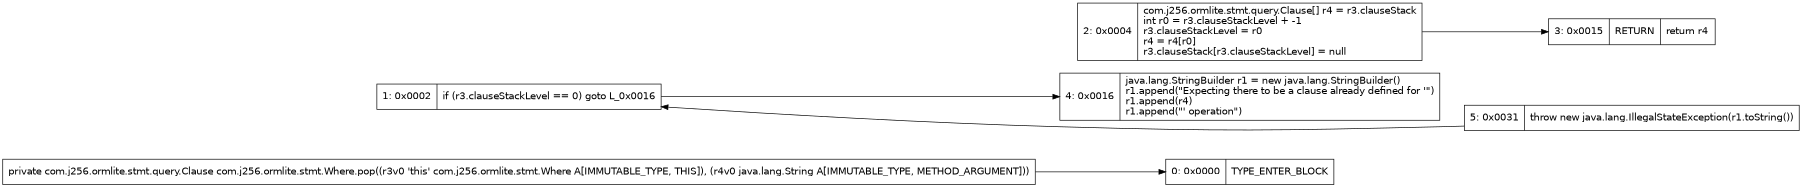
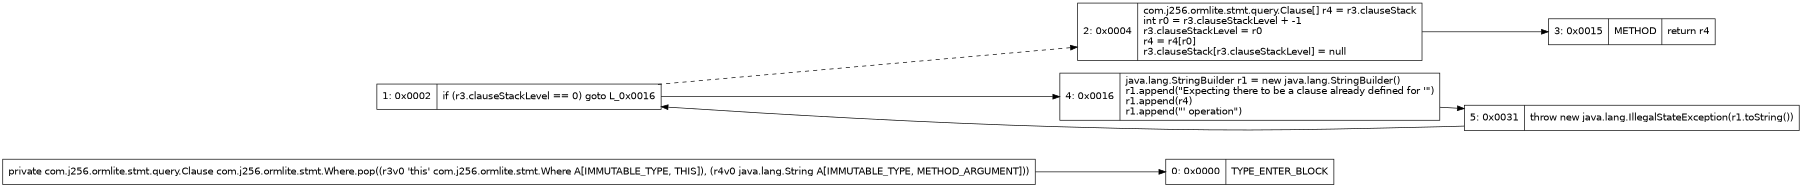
node "3: 0x0015": text "RETURN" -> "METHOD"
edge "1: 0x0002" -> "2: 0x0004": added
edge "4: 0x0016" -> "5: 0x0031": added
